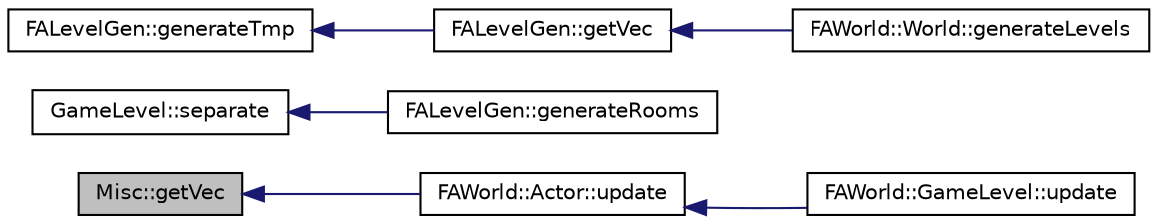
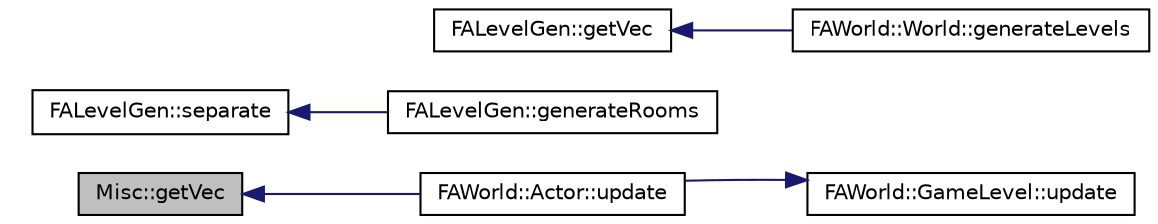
node "FALevelGen::generateTmp": removed
node "GameLevel::separate": label "GameLevel::separate" -> "FALevelGen::separate"
edge "FAWorld::GameLevel::update" -> "FAWorld::Actor::update": reversed
